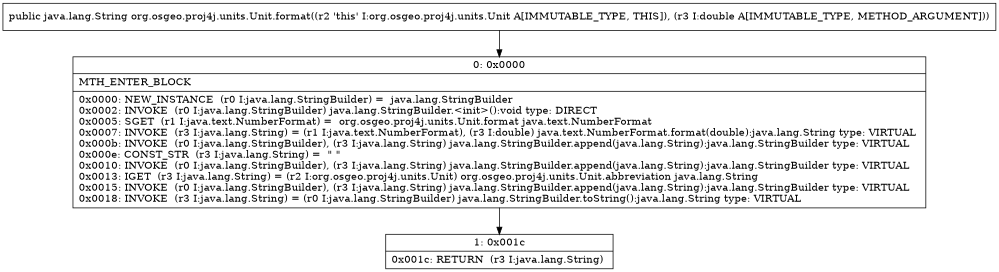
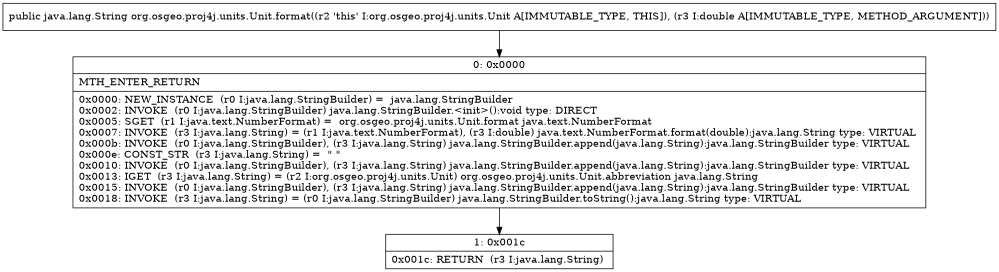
node "0: 0x0000": text "MTH_ENTER_BLOCK" -> "MTH_ENTER_RETURN"
